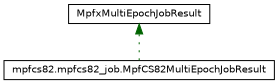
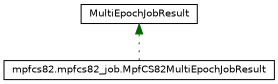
node "MpfxMultiEpochJobResult": label "MpfxMultiEpochJobResult" -> "MultiEpochJobResult"
